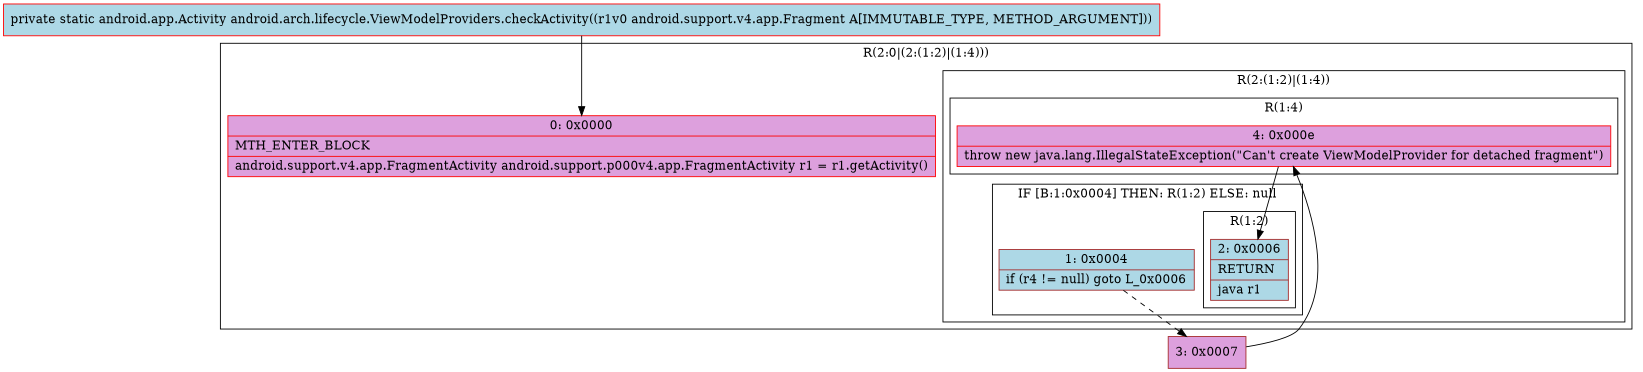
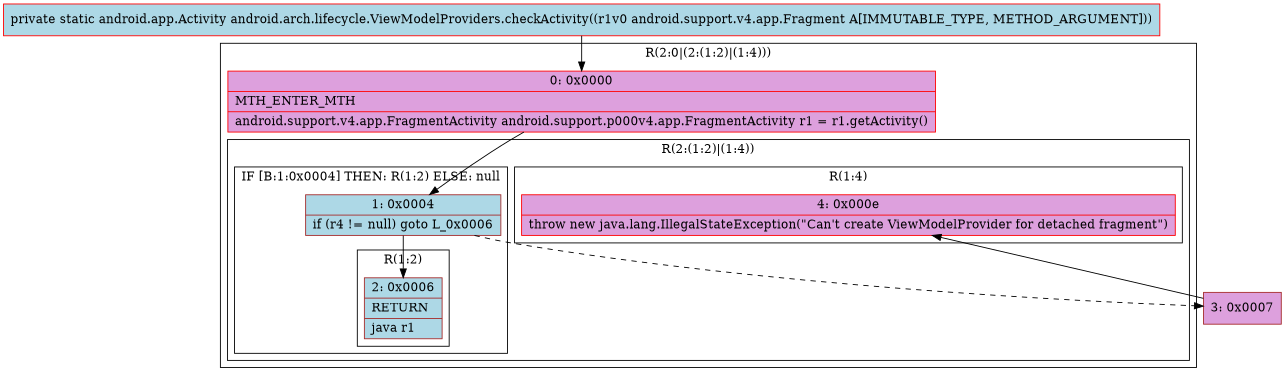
node "0: 0x0000": text "MTH_ENTER_BLOCK" -> "MTH_ENTER_MTH"
edge "0: 0x0000" -> "1: 0x0004": added
edge "4: 0x000e" -> "2: 0x0006": now "1: 0x0004" -> "2: 0x0006"
